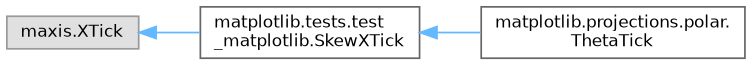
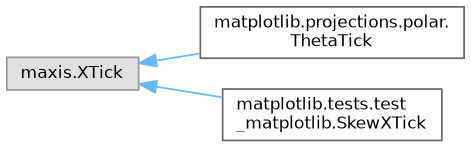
edge "matplotlib.projections.polar. ThetaTick" -> "matplotlib.tests.test _matplotlib.SkewXTick": now "matplotlib.projections.polar. ThetaTick" -> "maxis.XTick"
